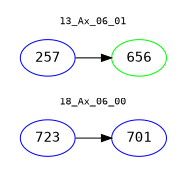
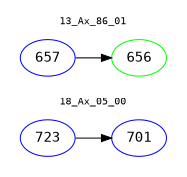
cluster "13_Ax_06_01": label "13_Ax_06_01" -> "13_Ax_86_01"
node "257": label "257" -> "657"
cluster "18_Ax_06_00": label "18_Ax_06_00" -> "18_Ax_05_00"
